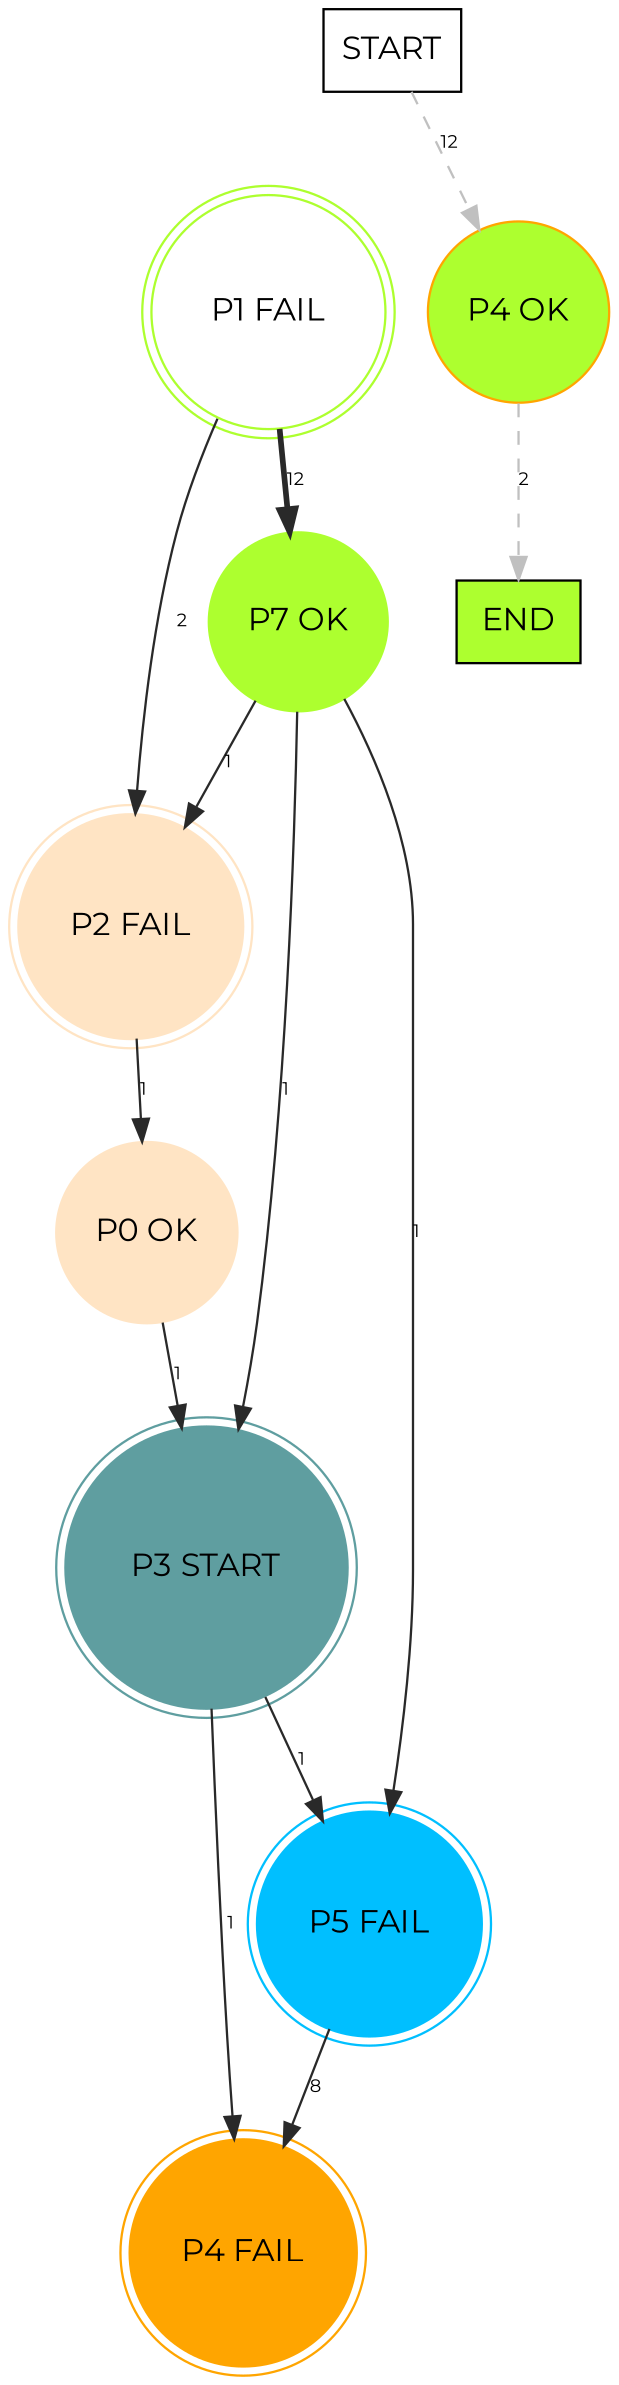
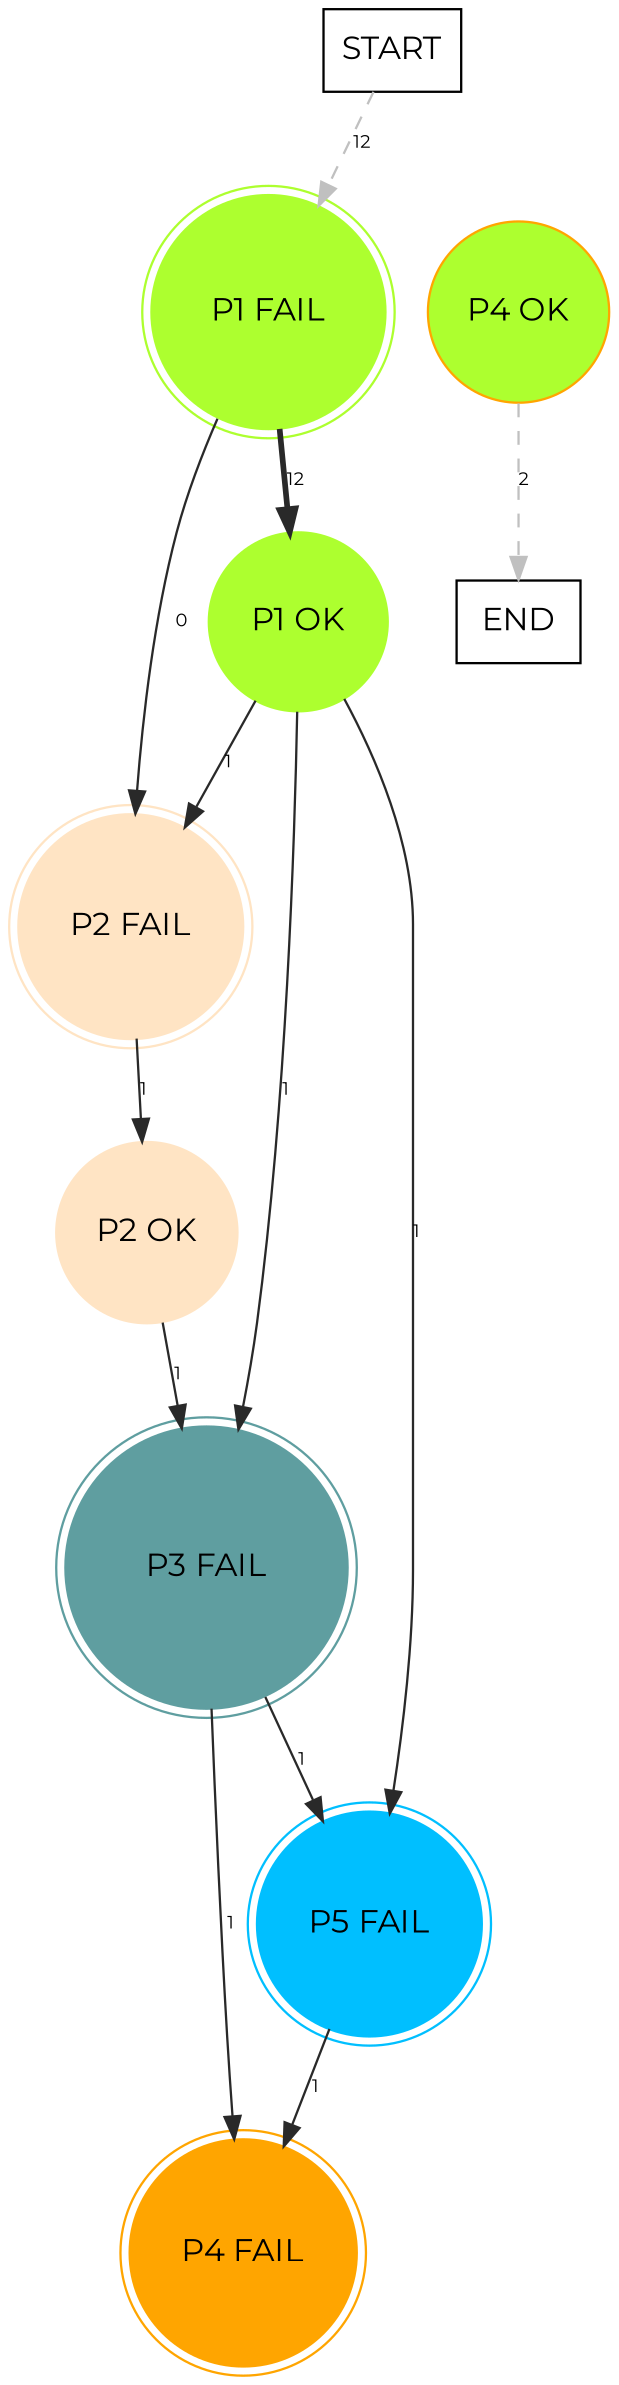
edge "START" -> "P4 OK": now "START" -> "P1 FAIL"
node "P1 FAIL": fillcolor white -> greenyellow
edge "P1 FAIL" -> "P2 FAIL": label "2" -> "0"
node "P7 OK": label "P7 OK" -> "P1 OK"
node "END": fillcolor greenyellow -> white
node "P0 OK": label "P0 OK" -> "P2 OK"
node "P3 START": label "P3 START" -> "P3 FAIL"
edge "P5 FAIL" -> "P4 FAIL": label "8" -> "1"
